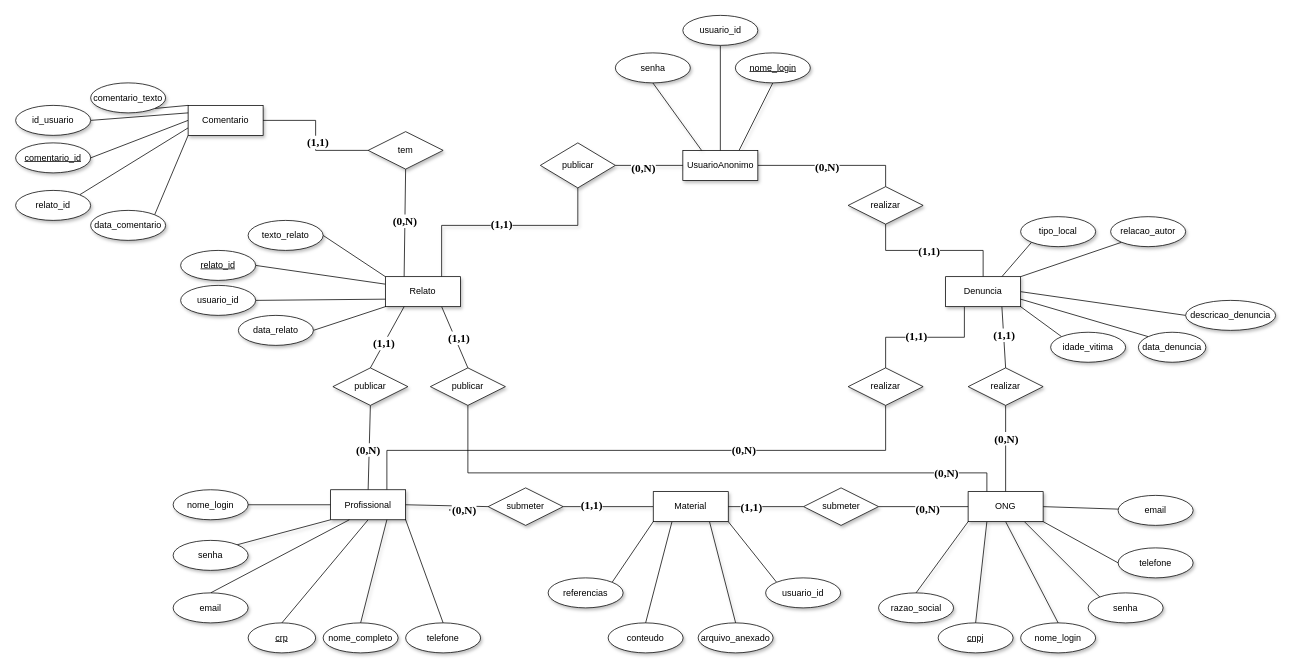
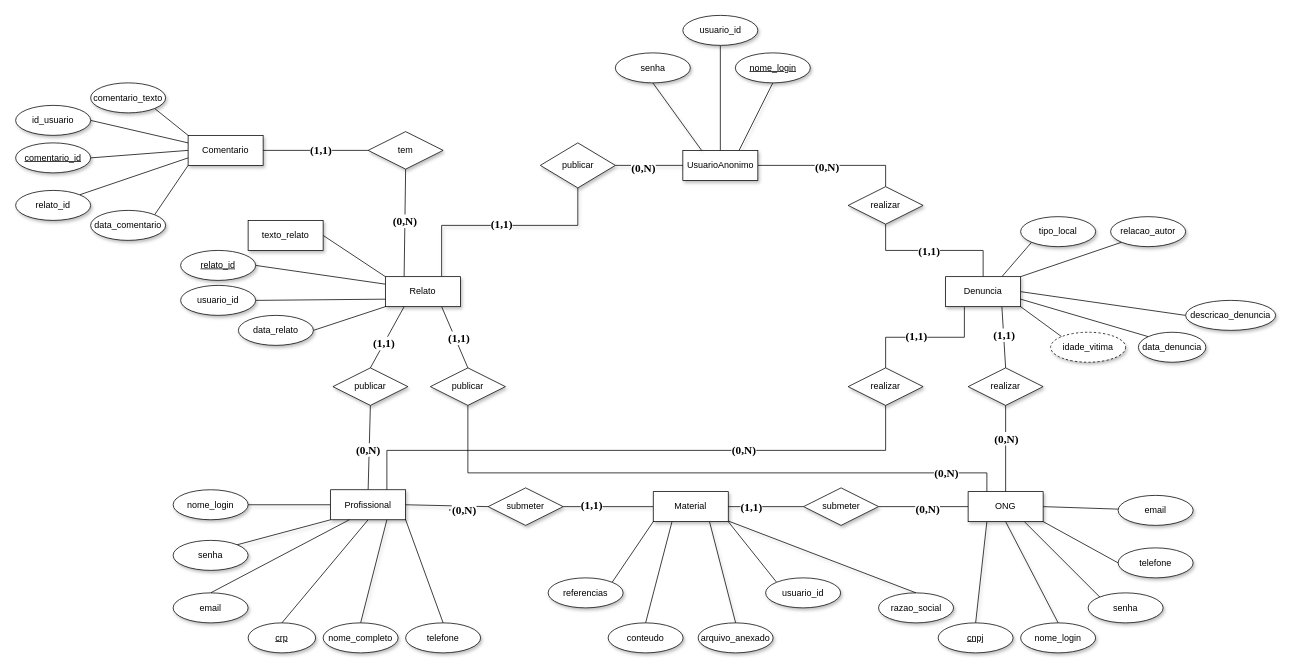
node "Comentario": moved (225, 120) -> (225, 150)
node "texto_relato": shape ellipse -> rectangle
node "idade_vitima": style solid -> dashed
edge "ONG" -- "razao_social": now "Material" -- "razao_social"
